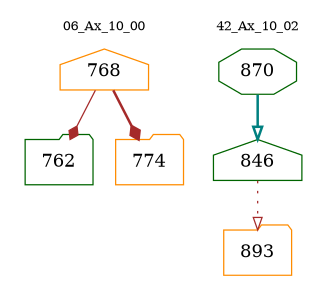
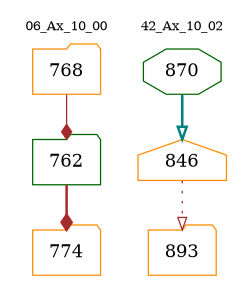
node "768": shape house -> folder
edge "768" -> "774": now "762" -> "774"
node "846": color darkgreen -> darkorange
